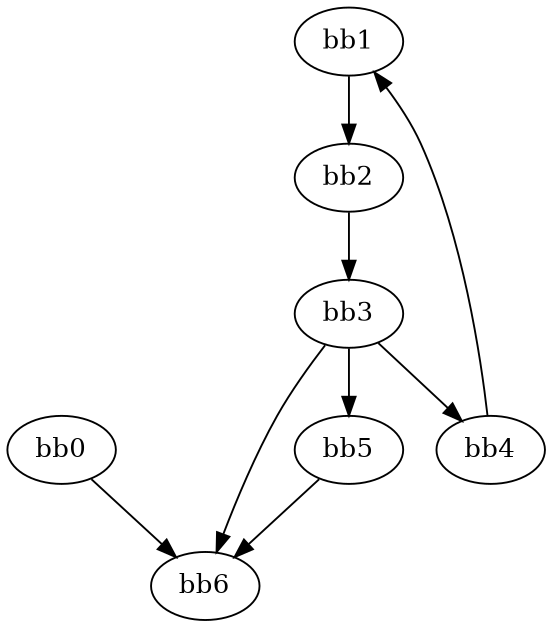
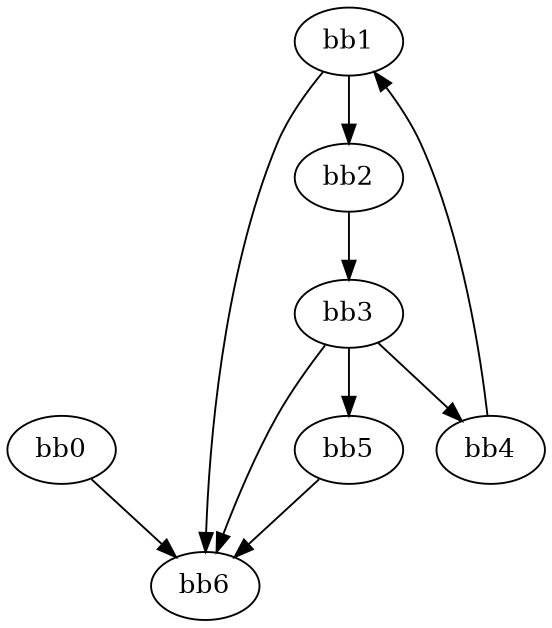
edge "bb1" -> "bb6": added
